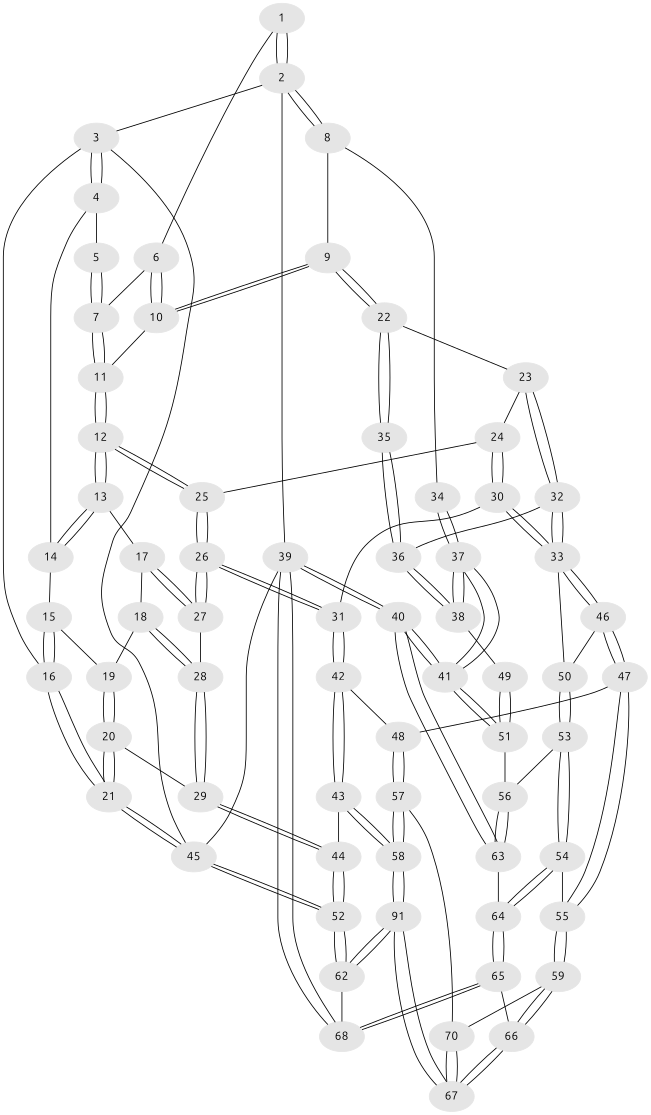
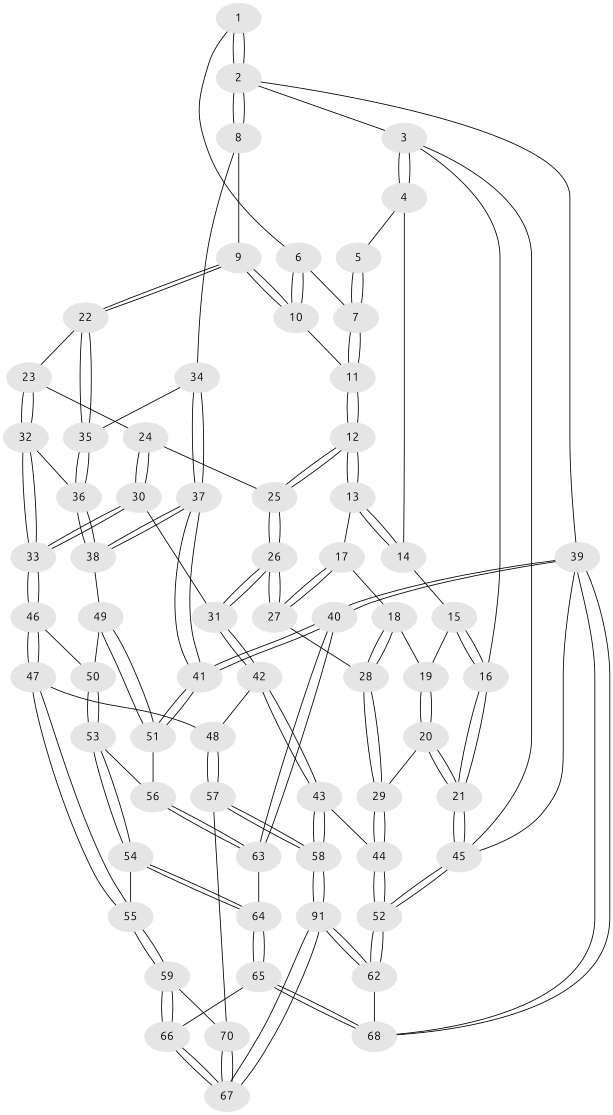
edge "34" -- "35": added
edge "33" -- "50": now "49" -- "50"
